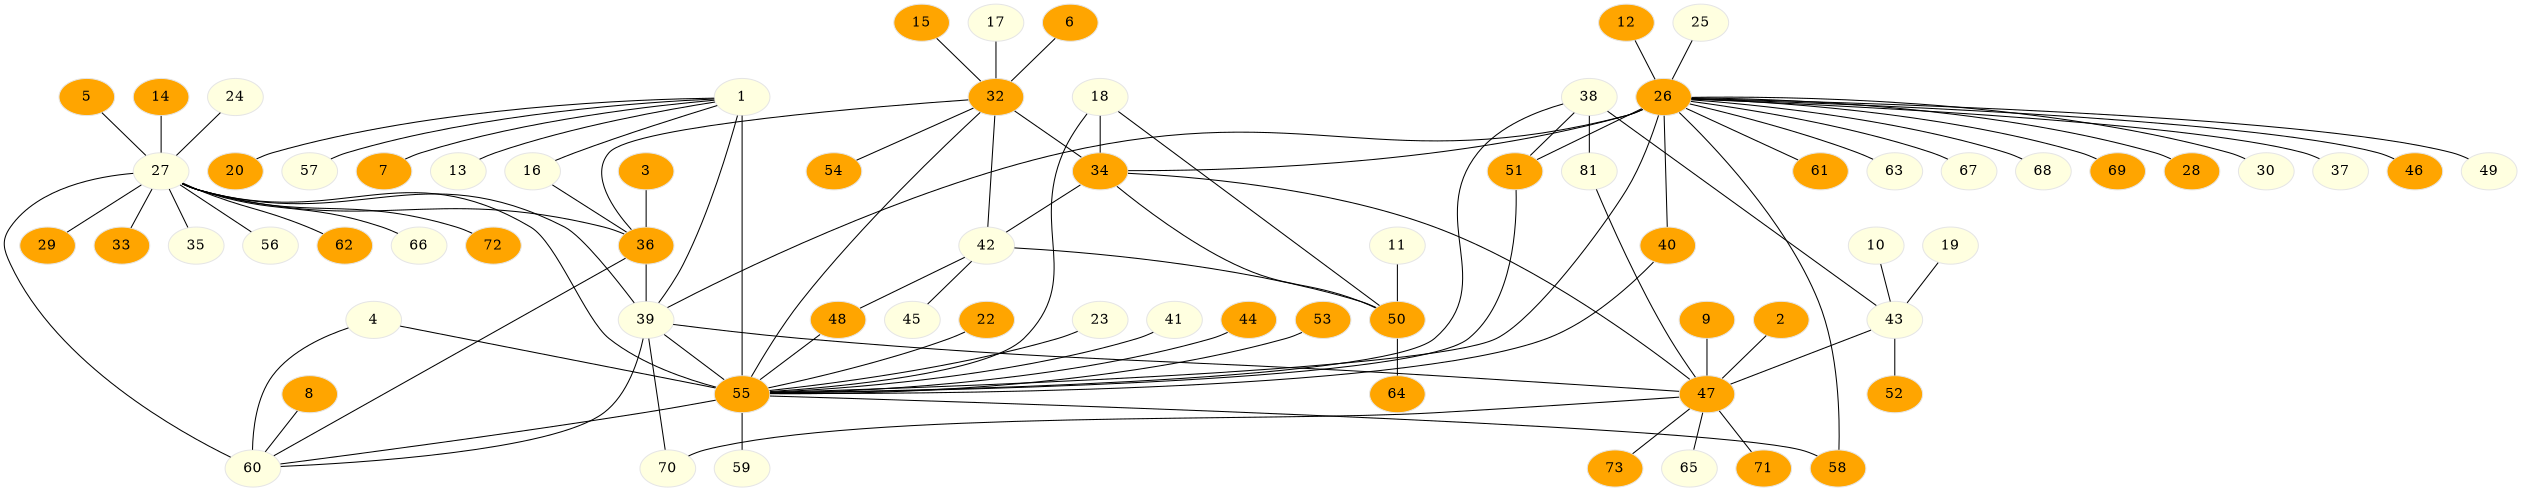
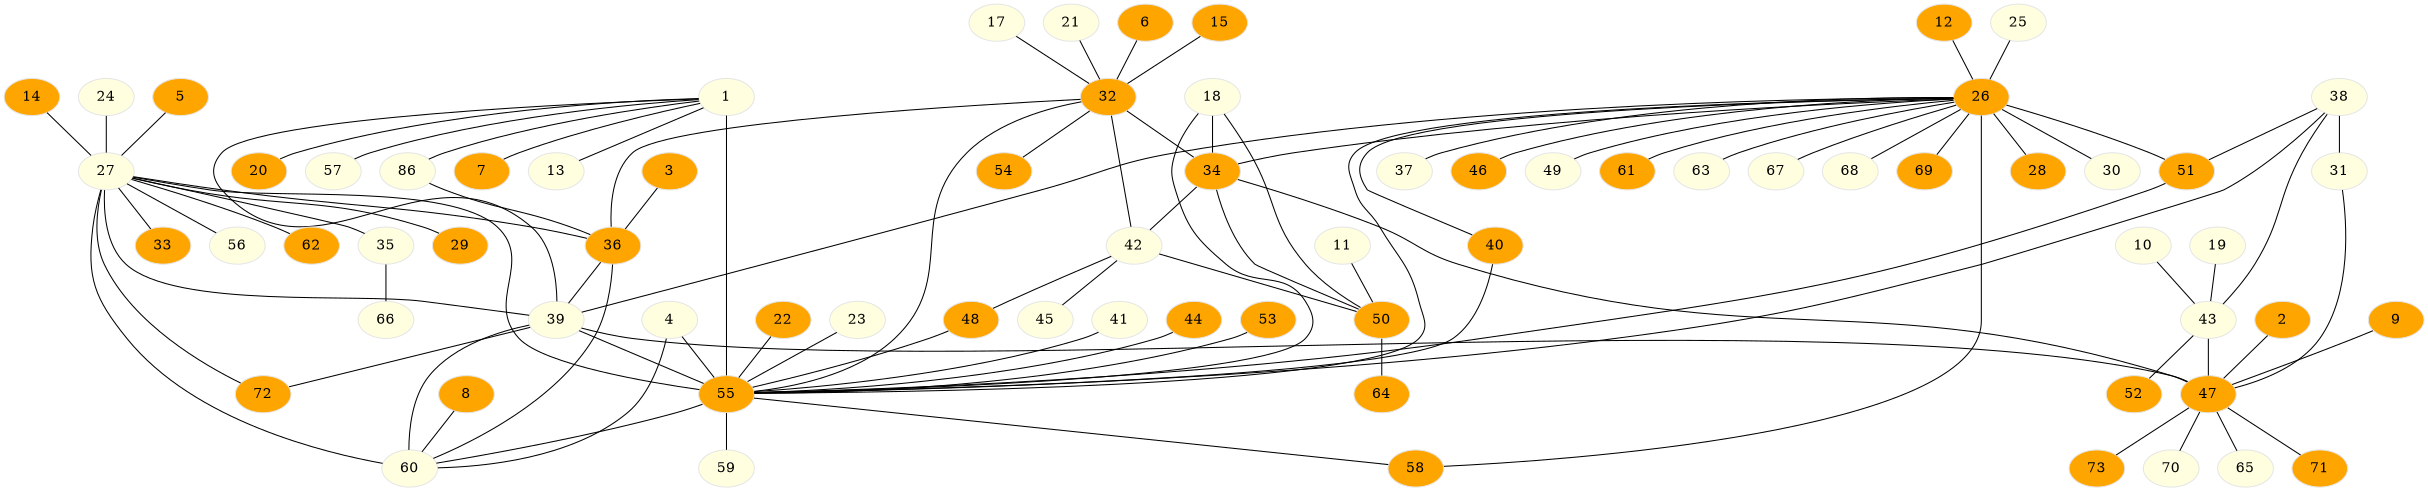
node "21": added
node "16": label "16" -> "86"
node "81": label "81" -> "31"
edge "27" -- "66": now "35" -- "66"
edge "39" -- "70": now "39" -- "72"
